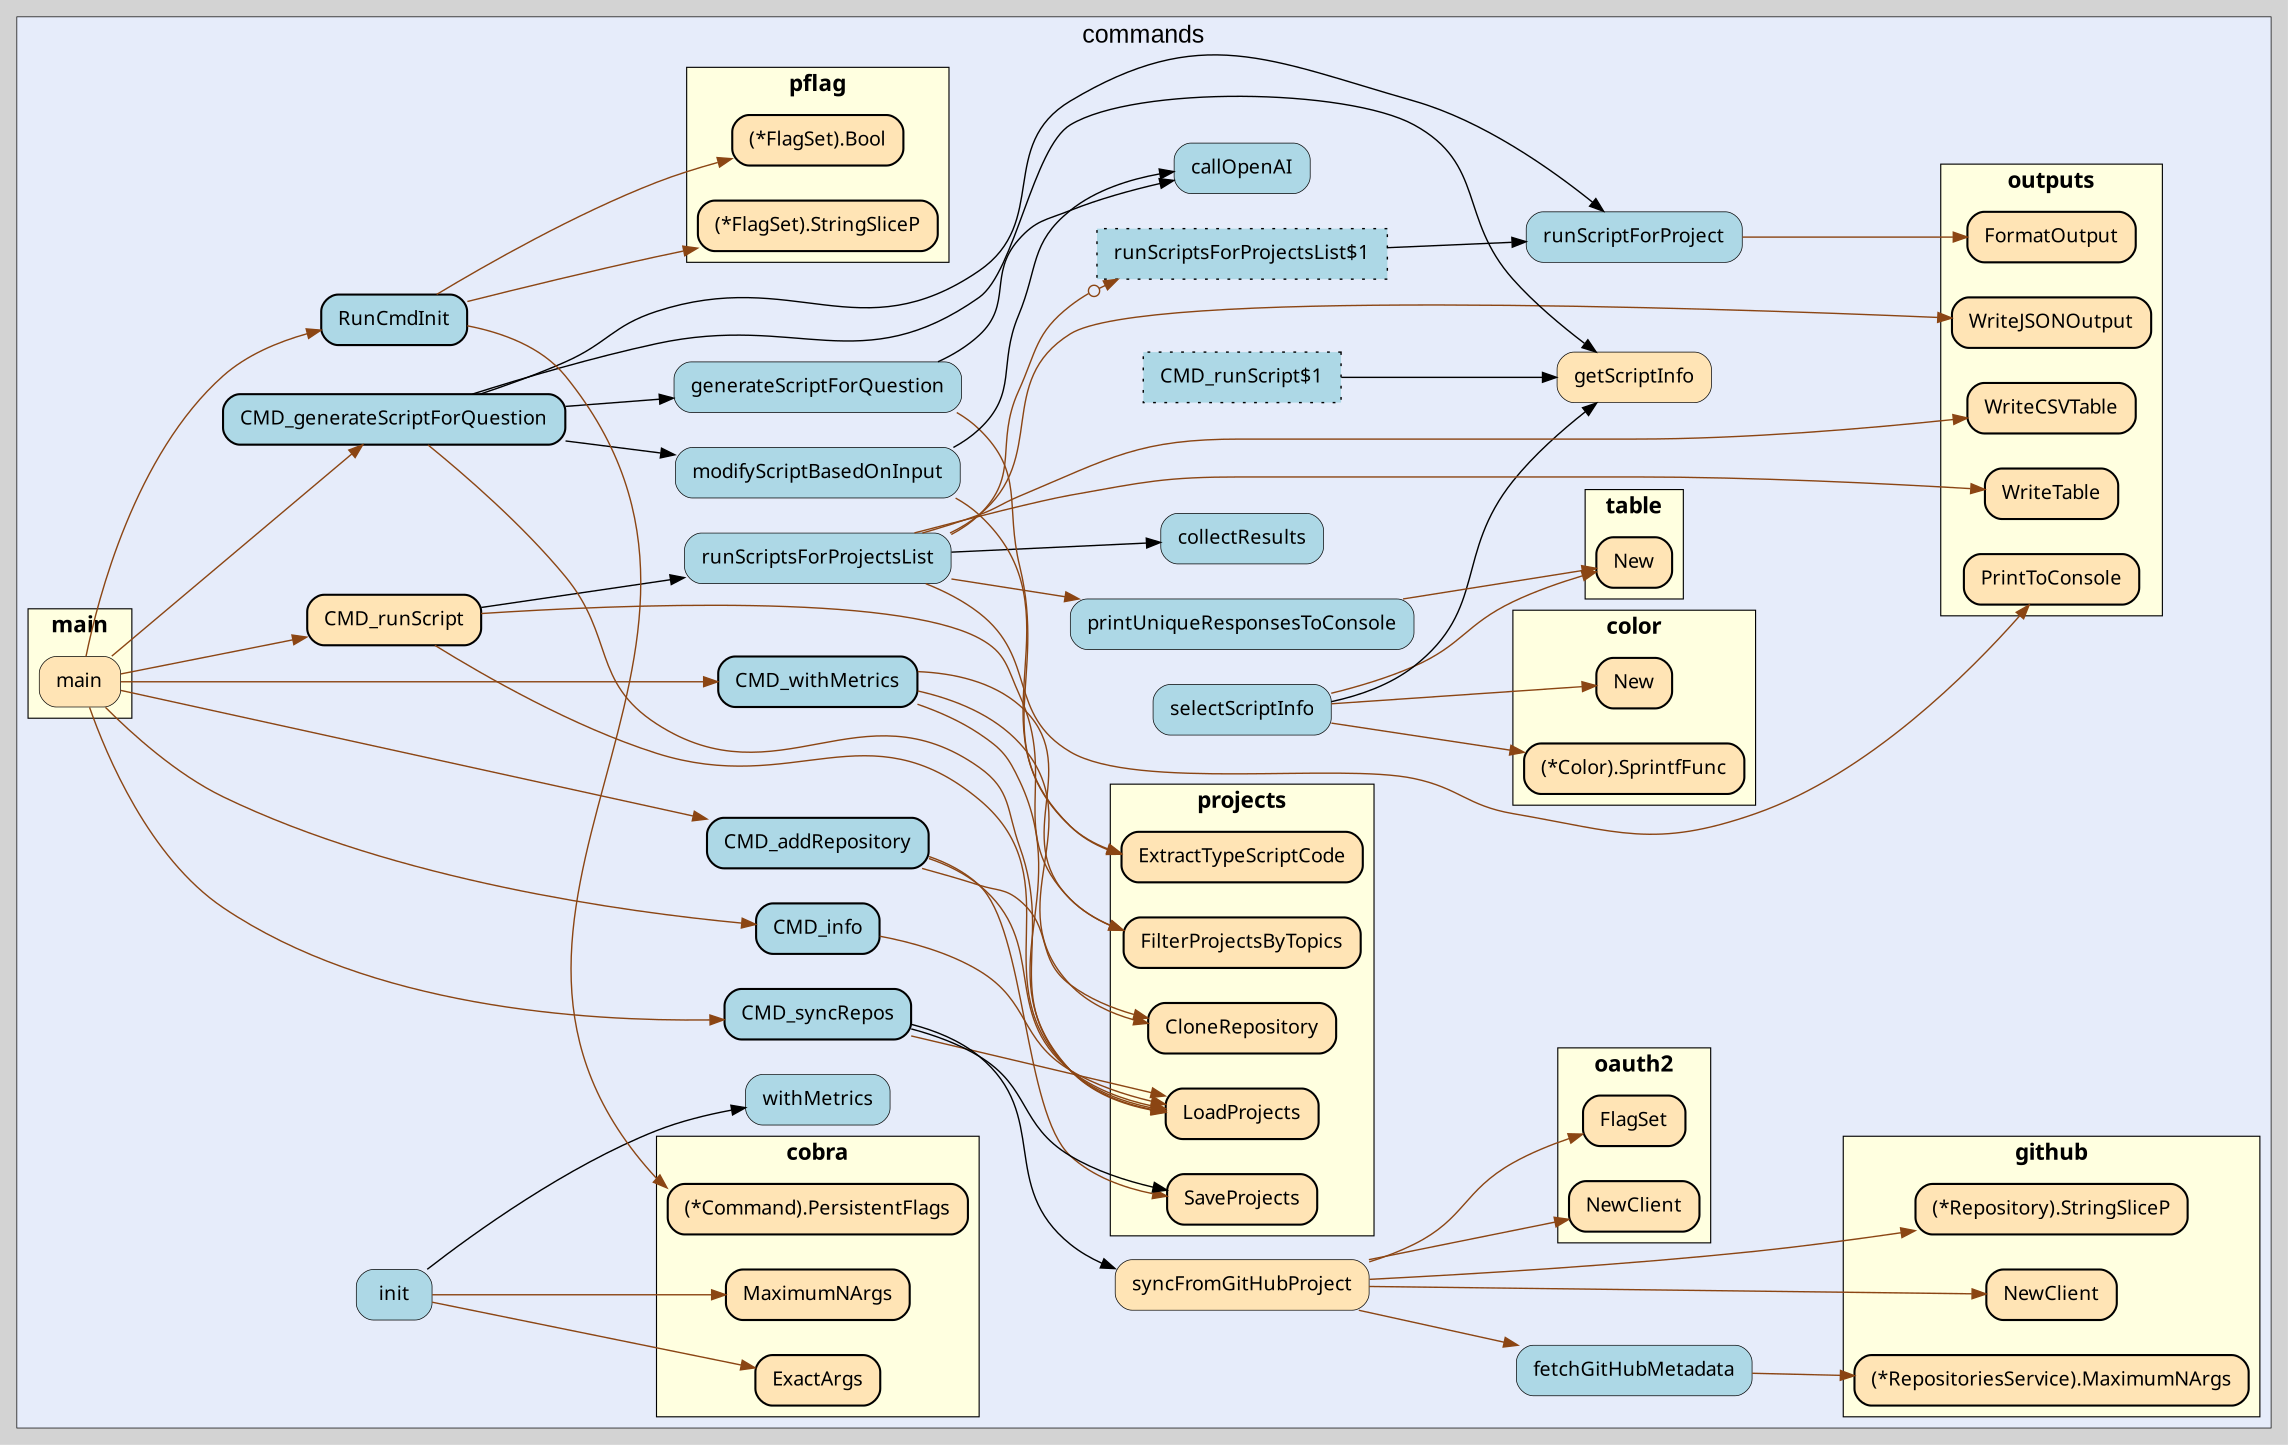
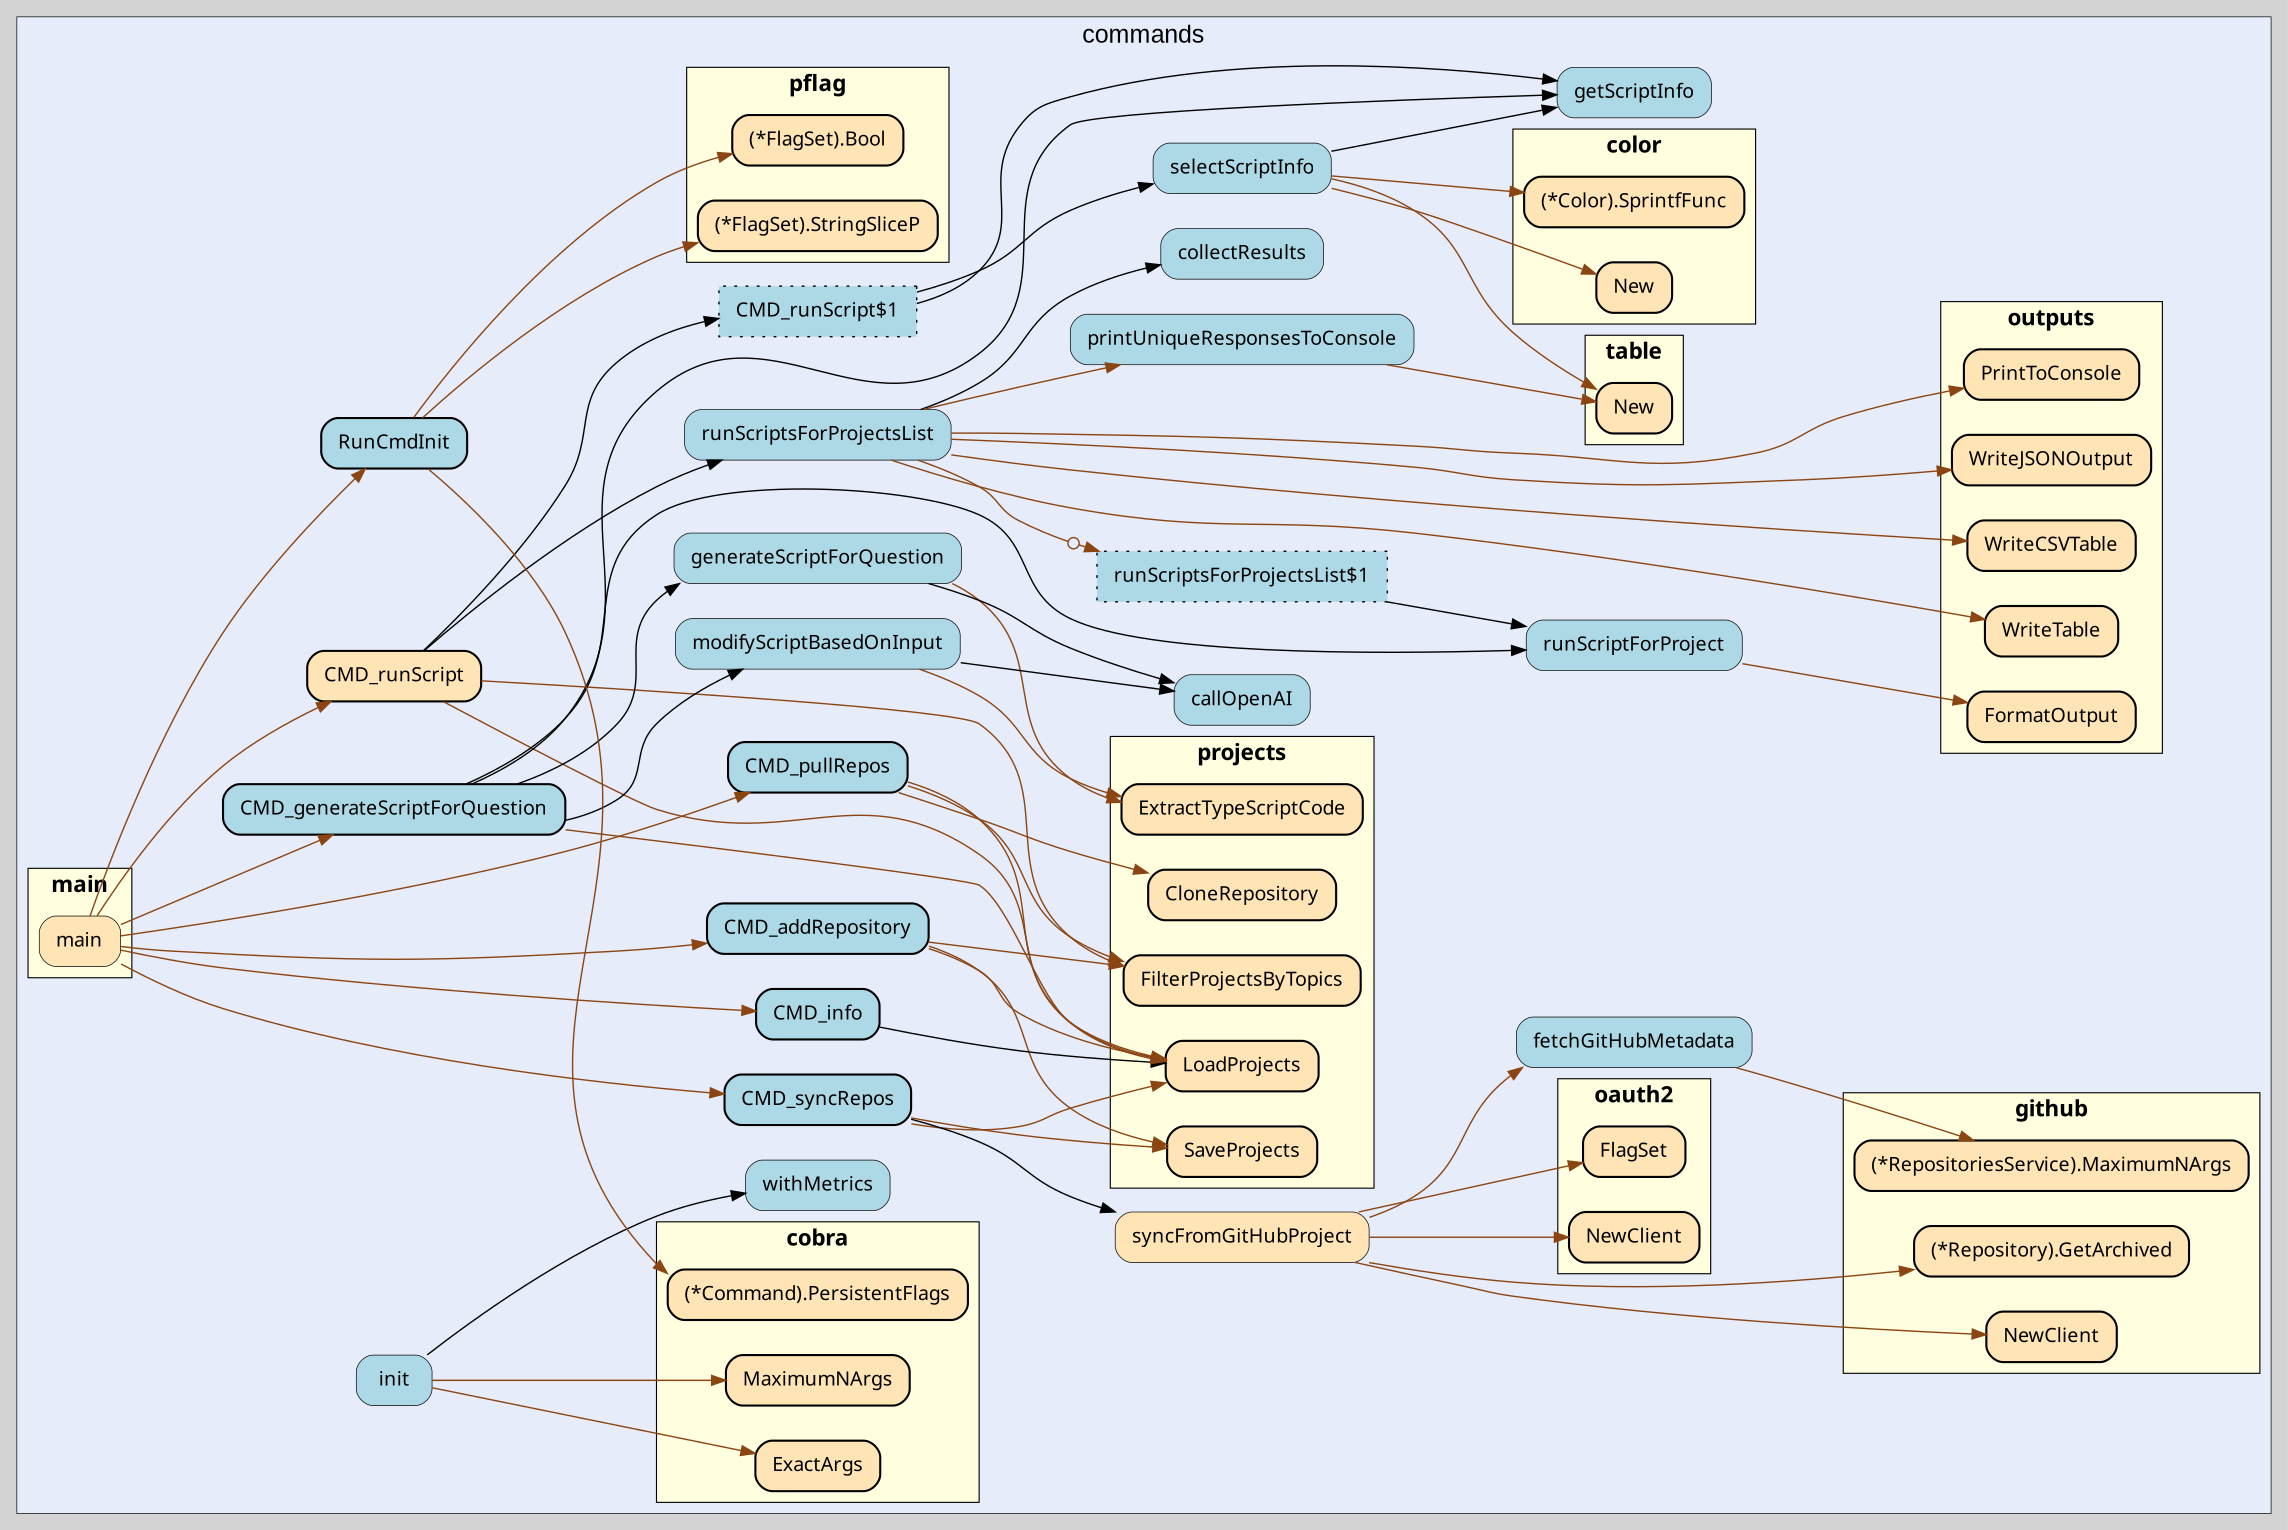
edge "CMD_runScript$1" -> "selectScriptInfo": added
node "getScriptInfo": fillcolor moccasin -> lightblue
edge "CMD_runScript" -> "CMD_runScript$1": added
node "CMD_withMetrics": label "CMD_withMetrics" -> "CMD_pullRepos"
edge "CMD_addRepository" -> "CloneRepository": now "CMD_addRepository" -> "FilterProjectsByTopics"
edge "CMD_info" -> "LoadProjects": color saddlebrown -> black
edge "CMD_syncRepos" -> "SaveProjects": color black -> saddlebrown
node "(*Repository).StringSliceP": label "(*Repository).StringSliceP" -> "(*Repository).GetArchived"
